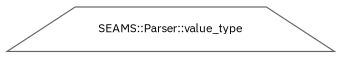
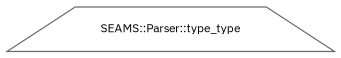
node "SEAMS::Parser::value_type": label "SEAMS::Parser::value_type" -> "SEAMS::Parser::type_type"
